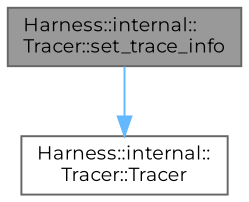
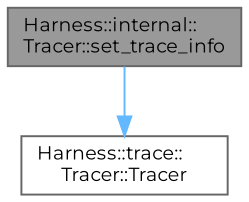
node "Harness::internal:: Tracer::Tracer": label "Harness::internal:: Tracer::Tracer" -> "Harness::trace:: Tracer::Tracer"
